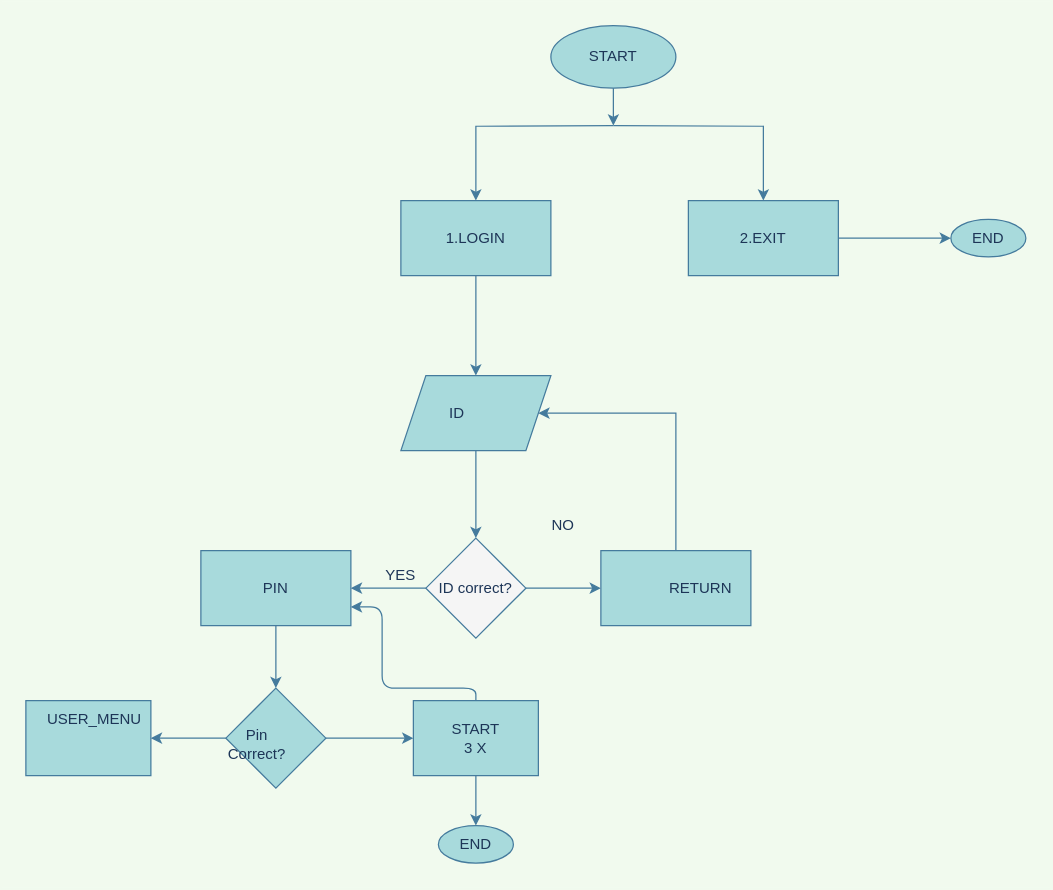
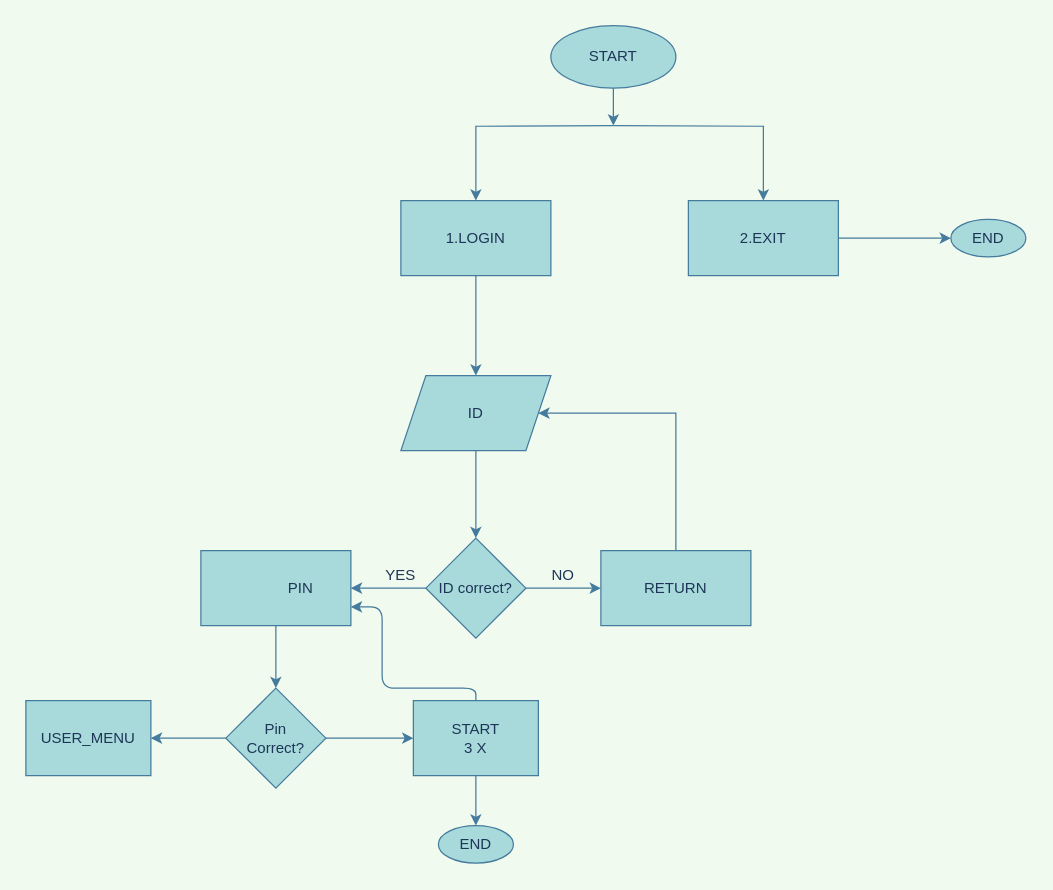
node "ID": moved (457, 413) -> (476, 413)
node "NO": moved (563, 526) -> (563, 576)
node "PIN": moved (276, 588) -> (301, 588)
node "ID correct?": fillcolor #f5f5f5 -> #a8dadc
node "RETURN": moved (701, 588) -> (676, 588)
node "USER_MENU": moved (94, 719) -> (88, 738)
node "Pin Correct?": moved (257, 744) -> (276, 738)
